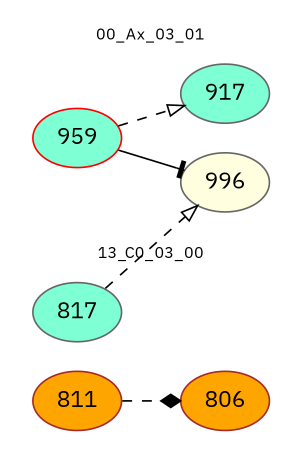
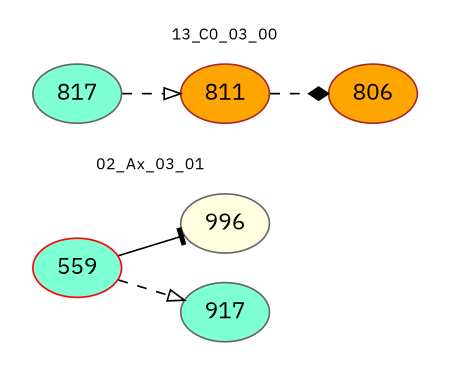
cluster "00_Ax_03_01": label "00_Ax_03_01" -> "02_Ax_03_01"
node "959": label "959" -> "559"
edge "817" -> "996": now "817" -> "811"
